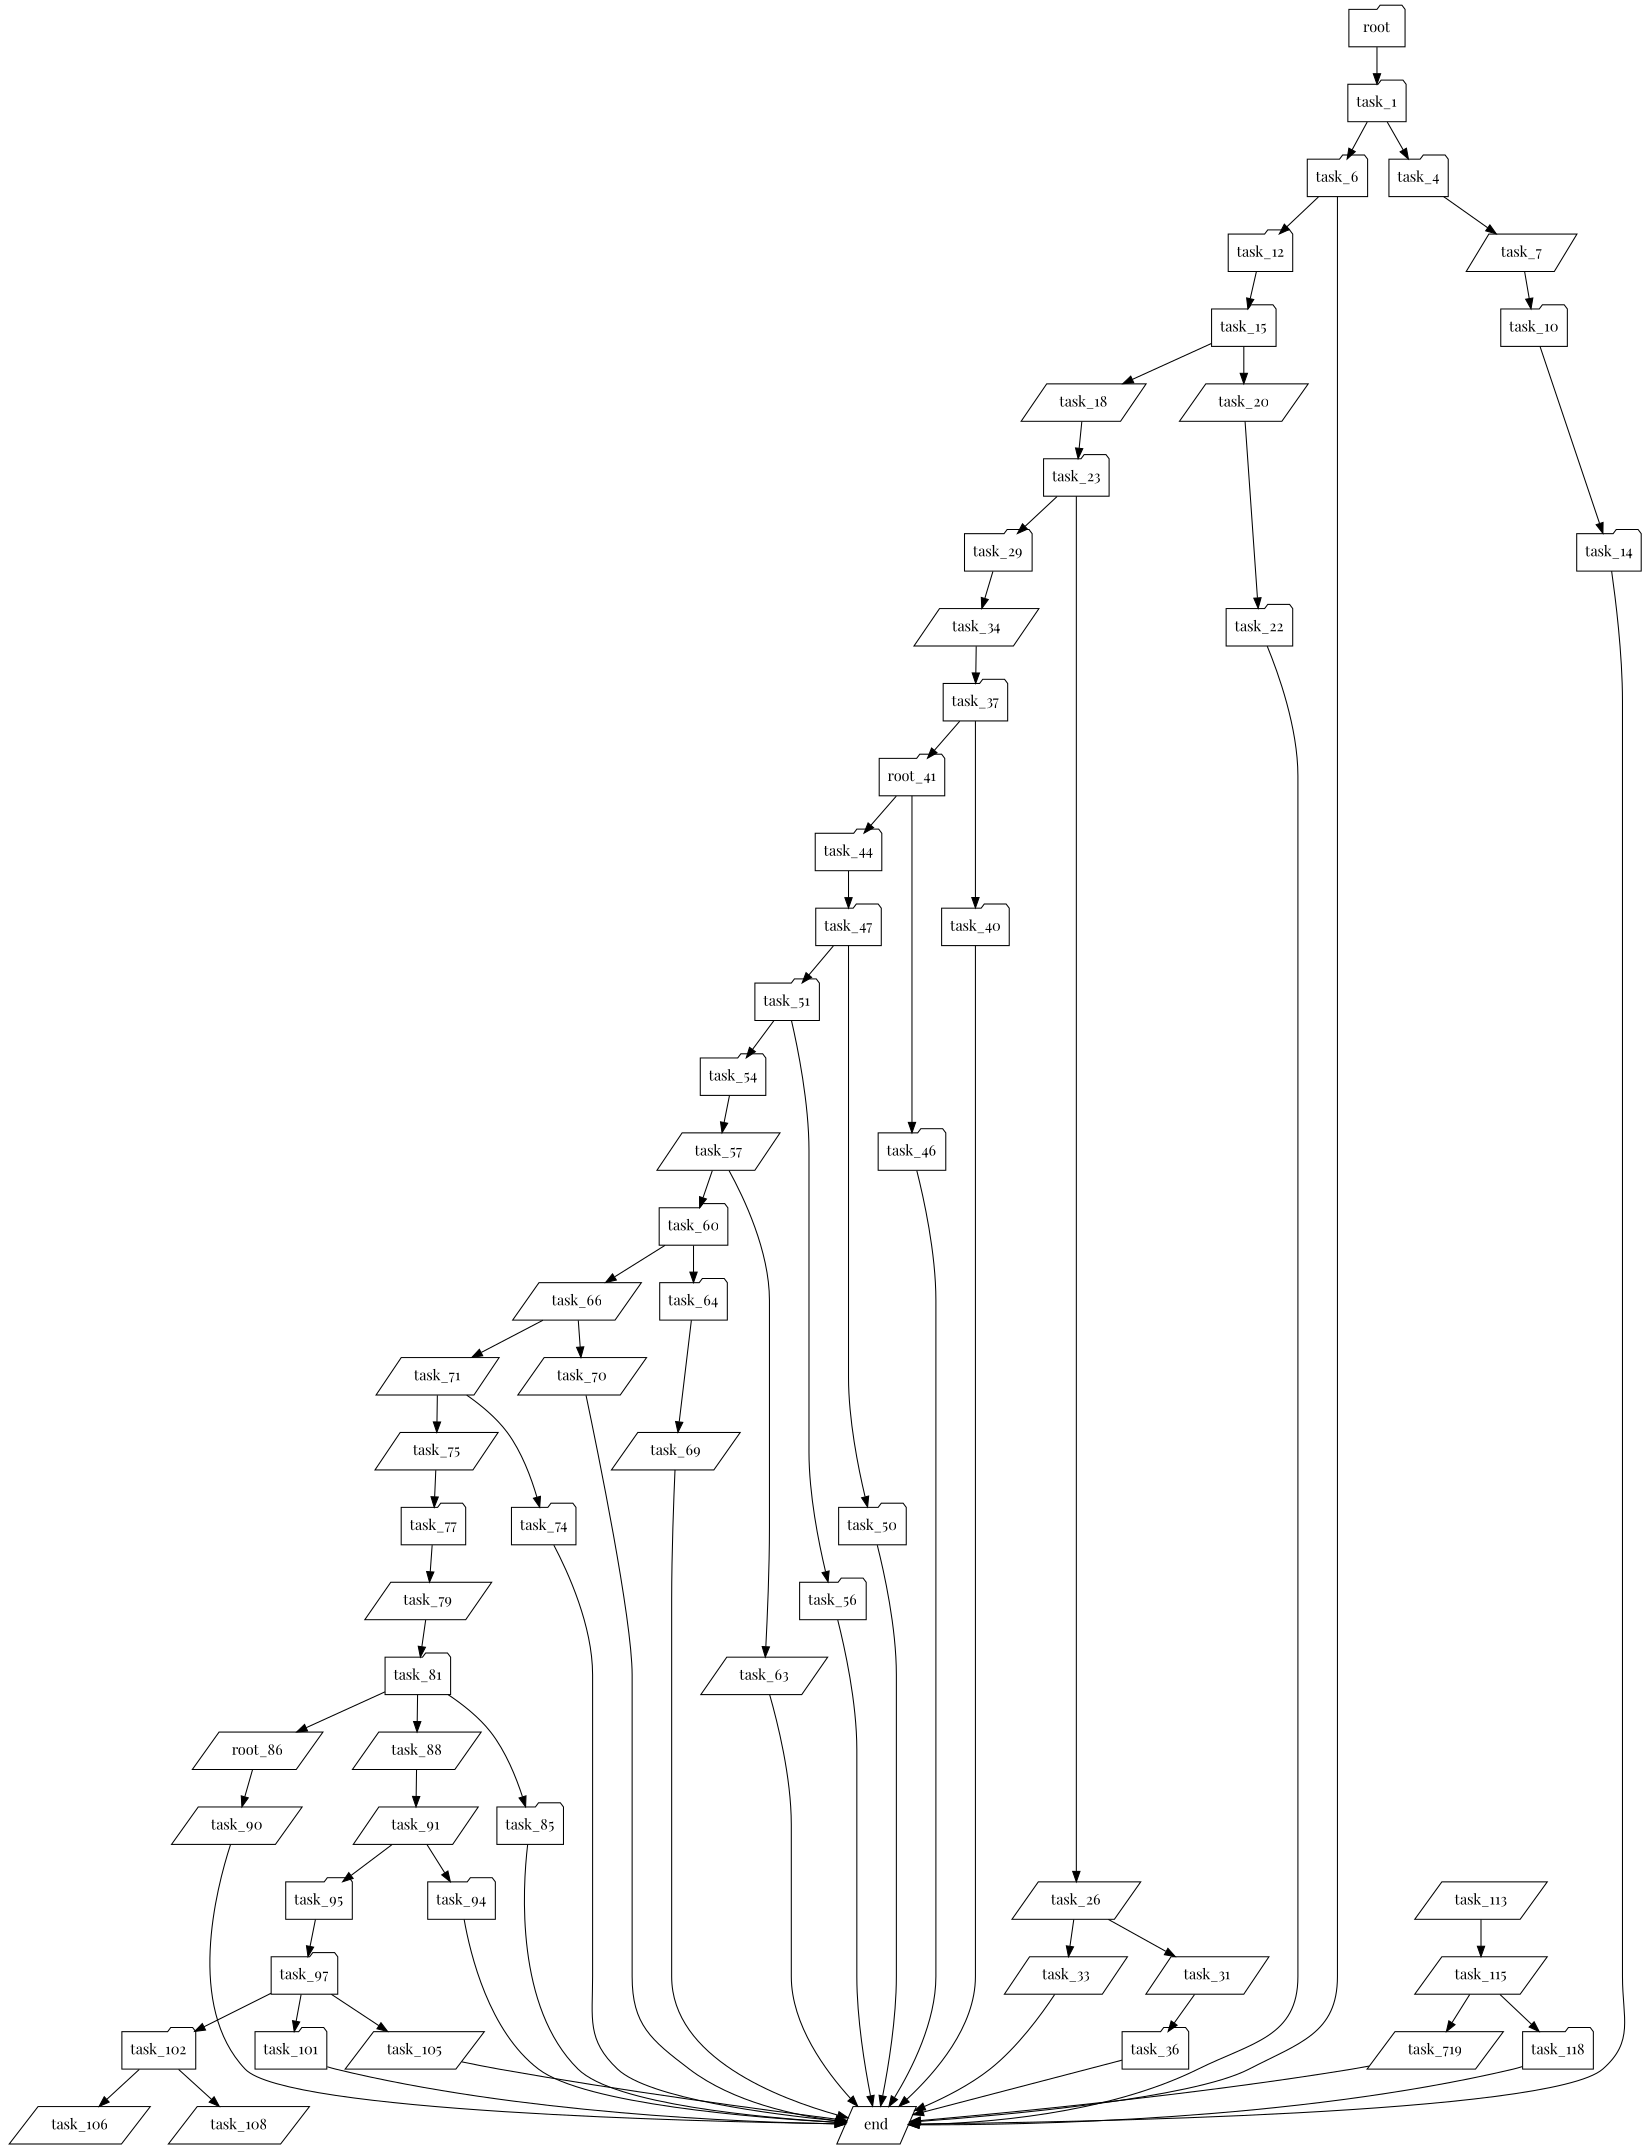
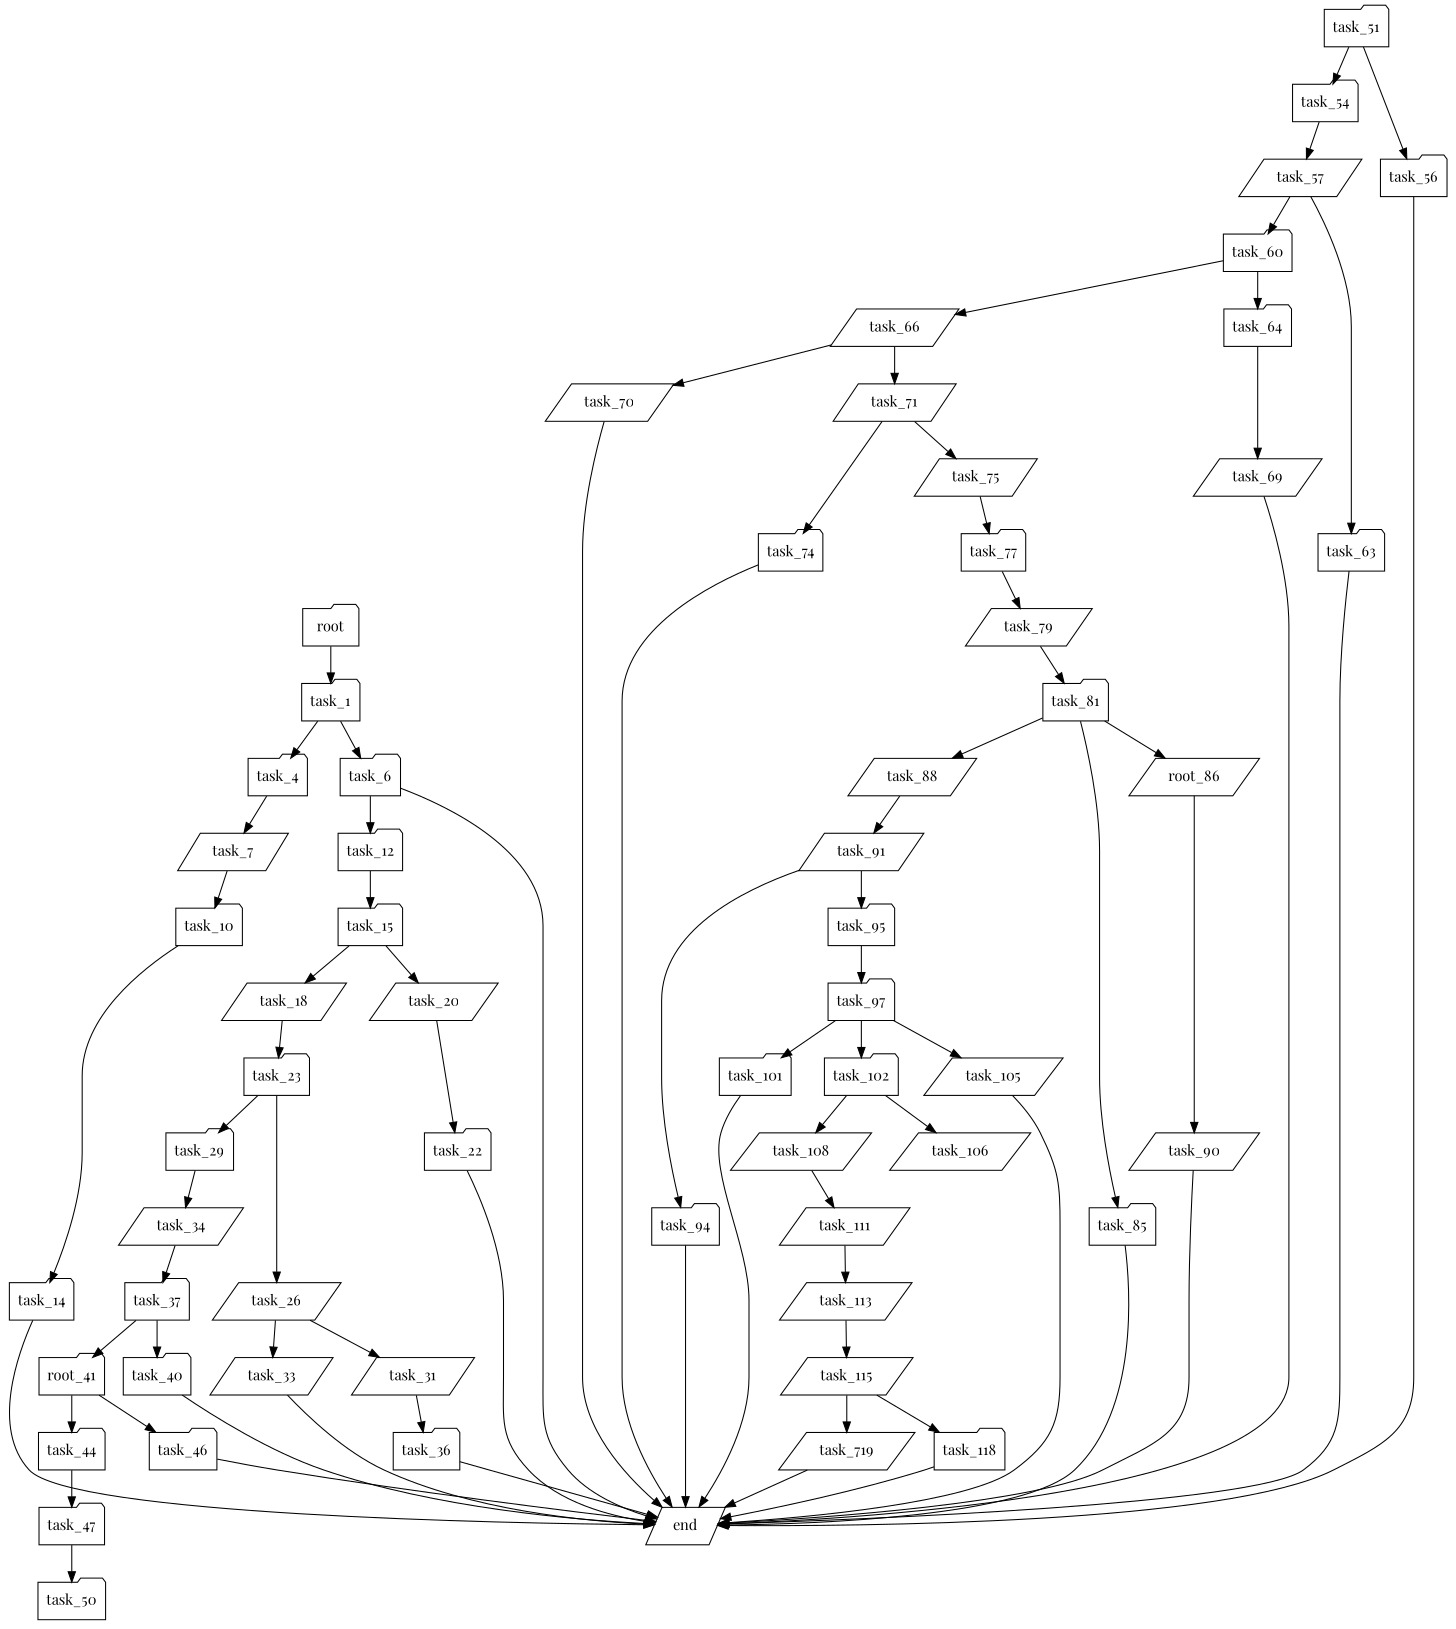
edge "task_47" -> "task_51": removed
node "task_111": added
node "task_63": shape parallelogram -> folder
edge "task_50" -> "end": removed
